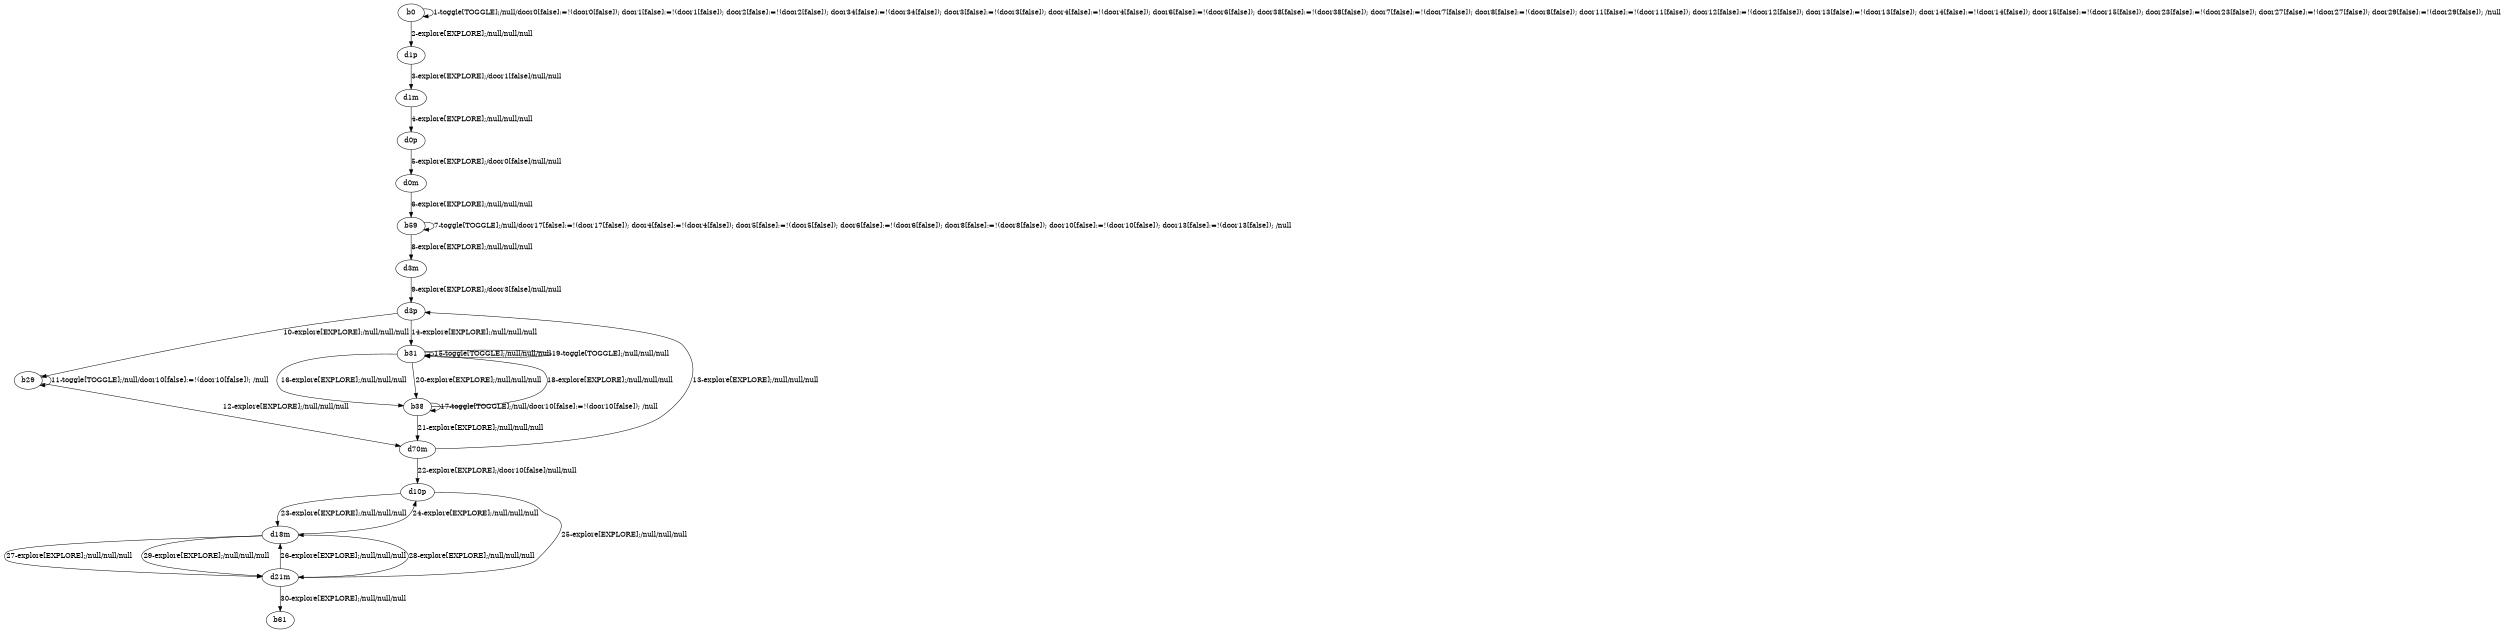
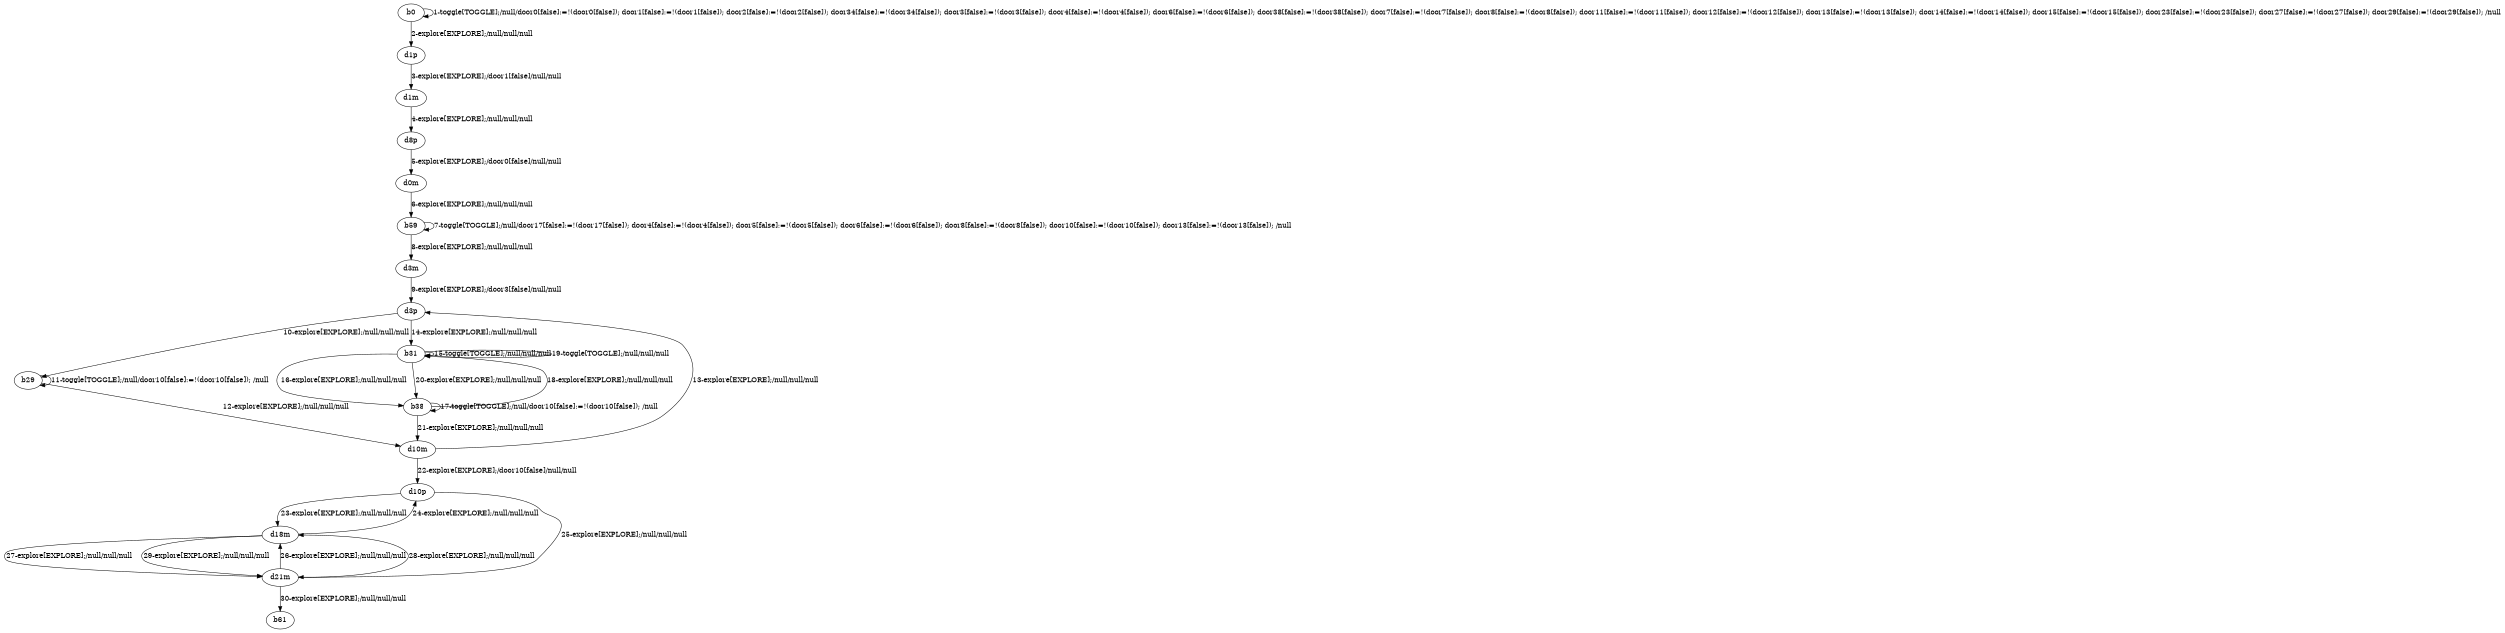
node "d0p": label "d0p" -> "d8p"
node "d70m": label "d70m" -> "d10m"
